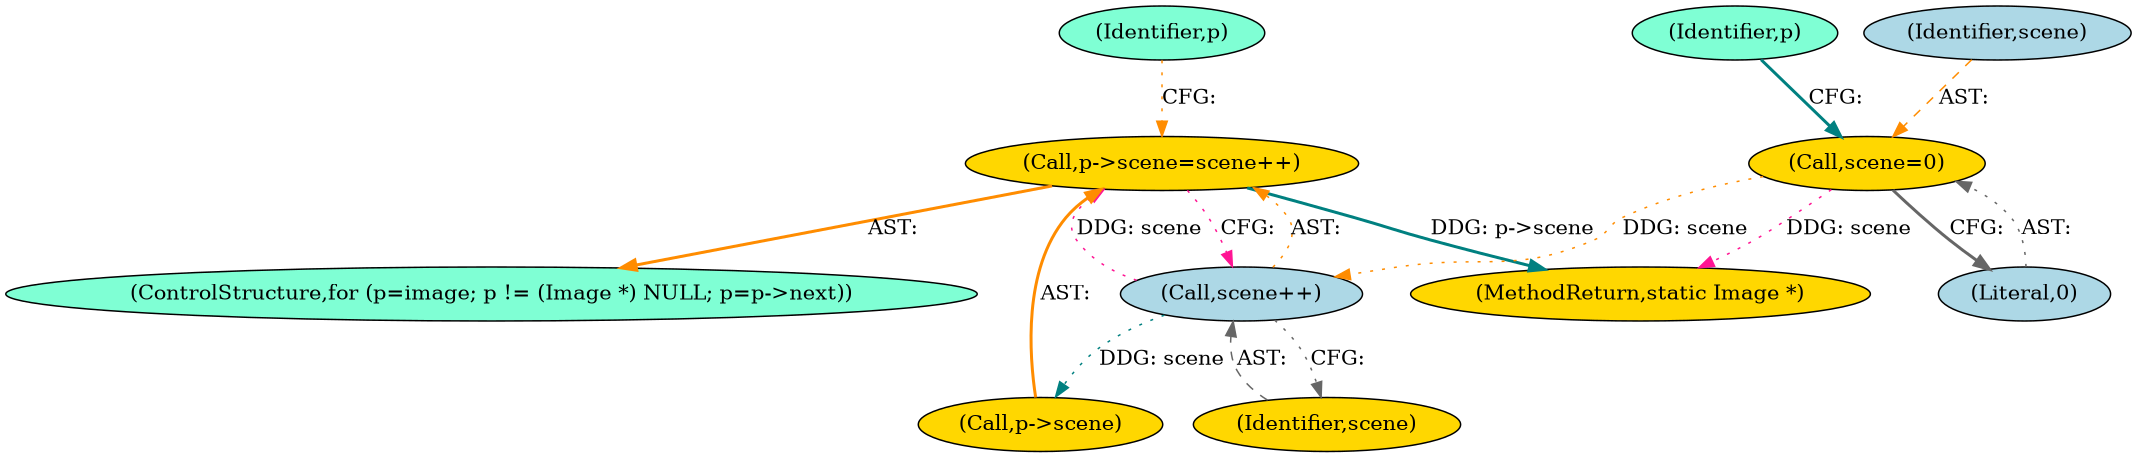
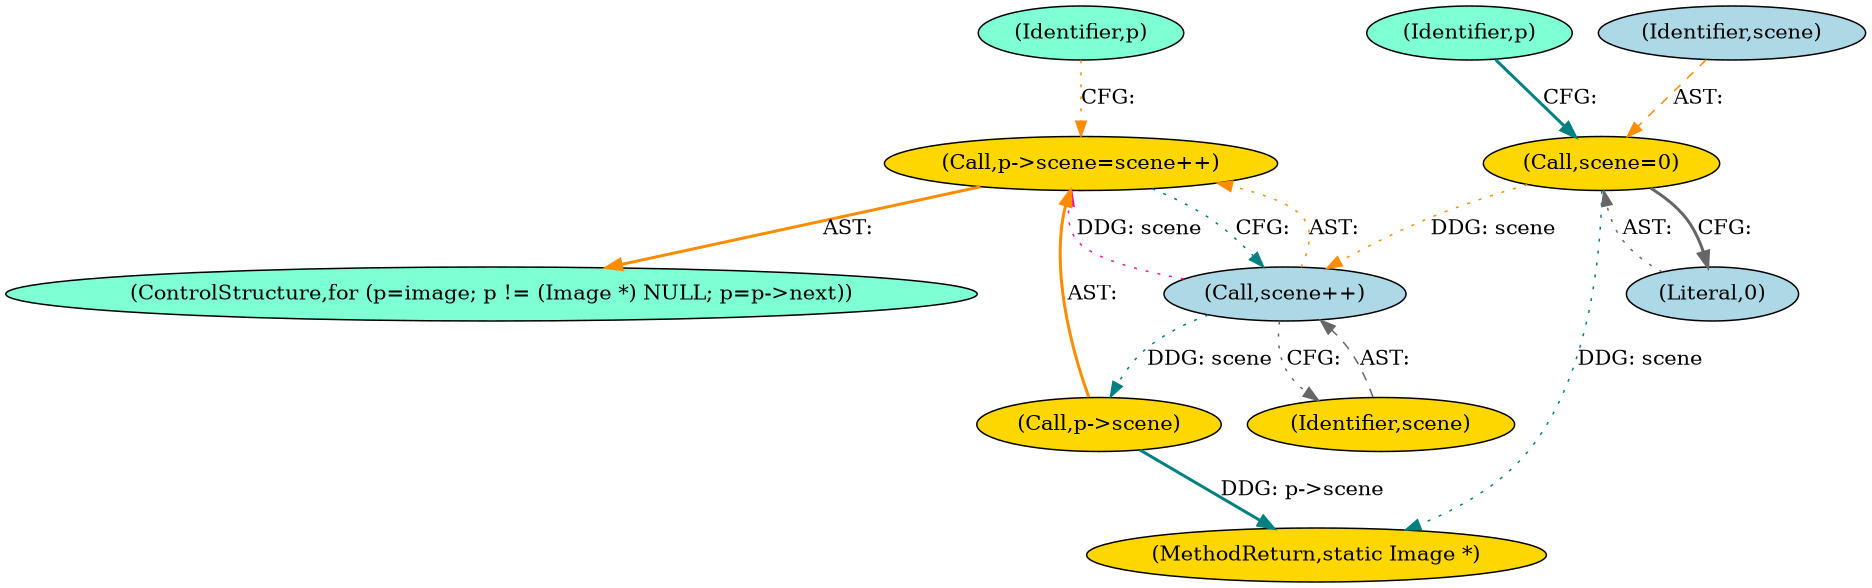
edge "(Call,p->scene=scene++)" -> "(Call,scene++)": color deeppink -> teal
edge "(Call,p->scene=scene++)" -> "(MethodReturn,static Image *)": now "(Call,p->scene)" -> "(MethodReturn,static Image *)"
edge "(Call,scene=0)" -> "(MethodReturn,static Image *)": color deeppink -> teal
